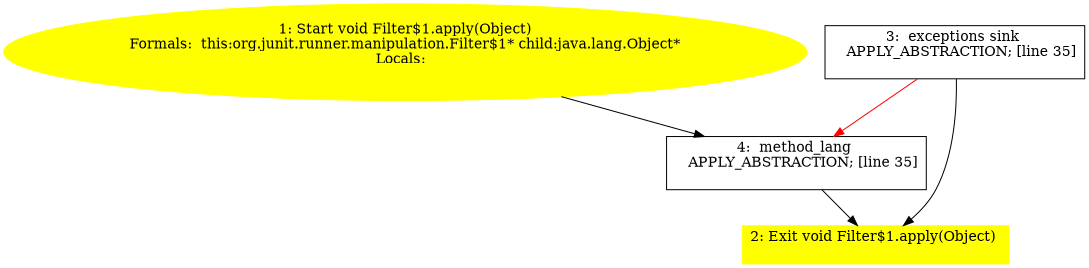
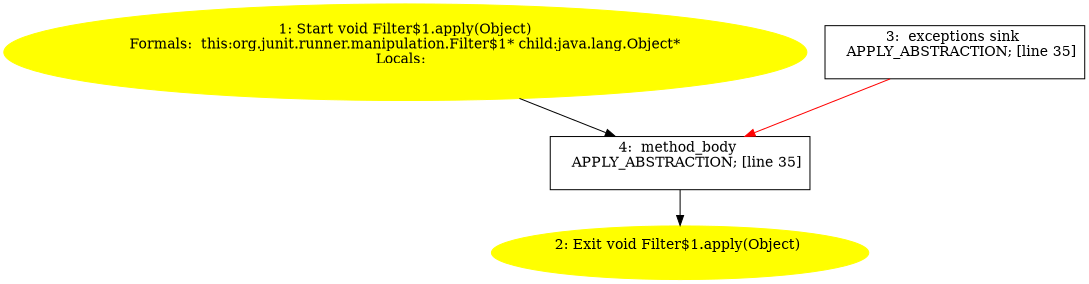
edge "3:  exceptions sink APPLY_ABSTRACTION; [line 35]" -> "2: Exit void Filter$1.apply(Object)": removed
node "4:  method_lang APPLY_ABSTRACTION; [line 35]": label "4:  method_lang APPLY_ABSTRACTION; [line 35]" -> "4:  method_body APPLY_ABSTRACTION; [line 35]"
node "2: Exit void Filter$1.apply(Object)": shape box -> ellipse
